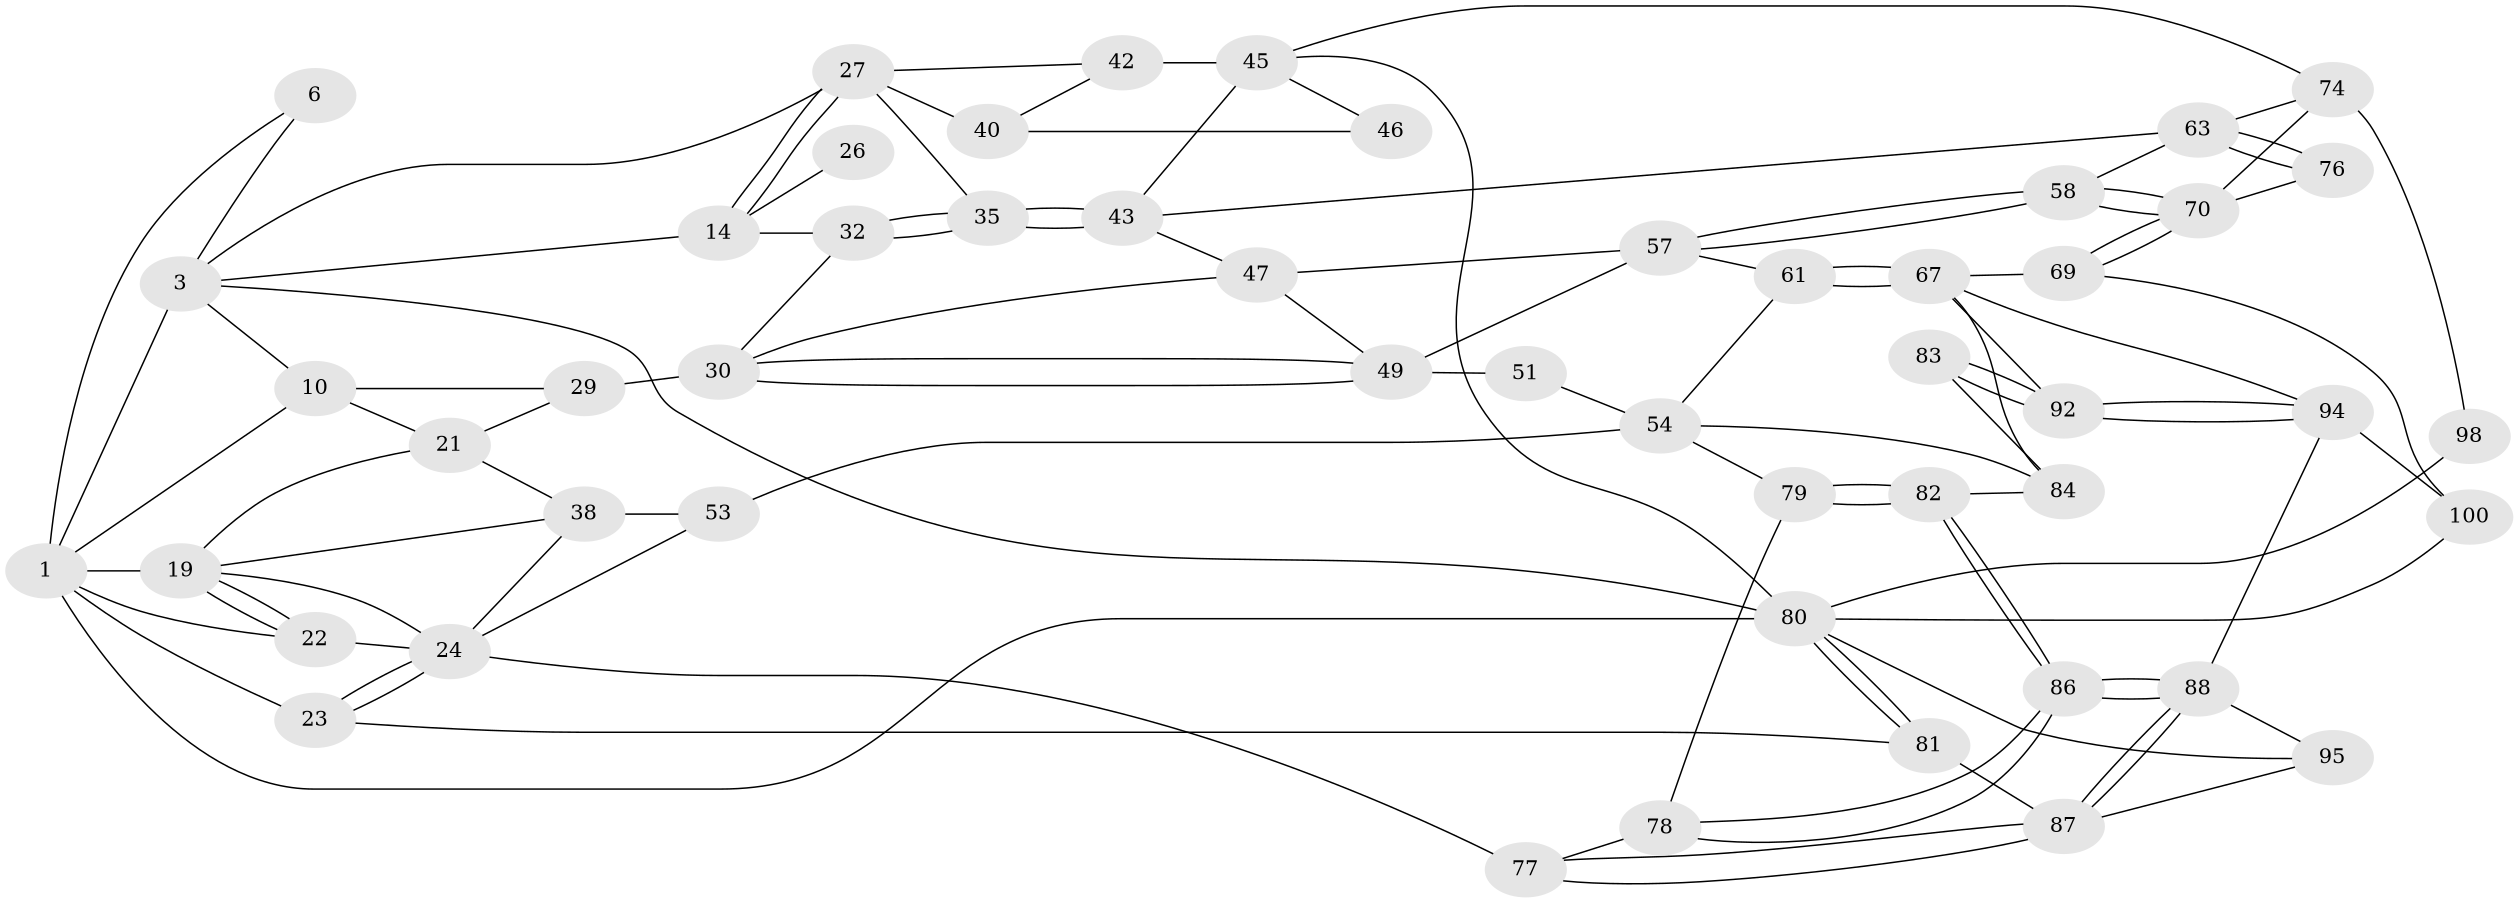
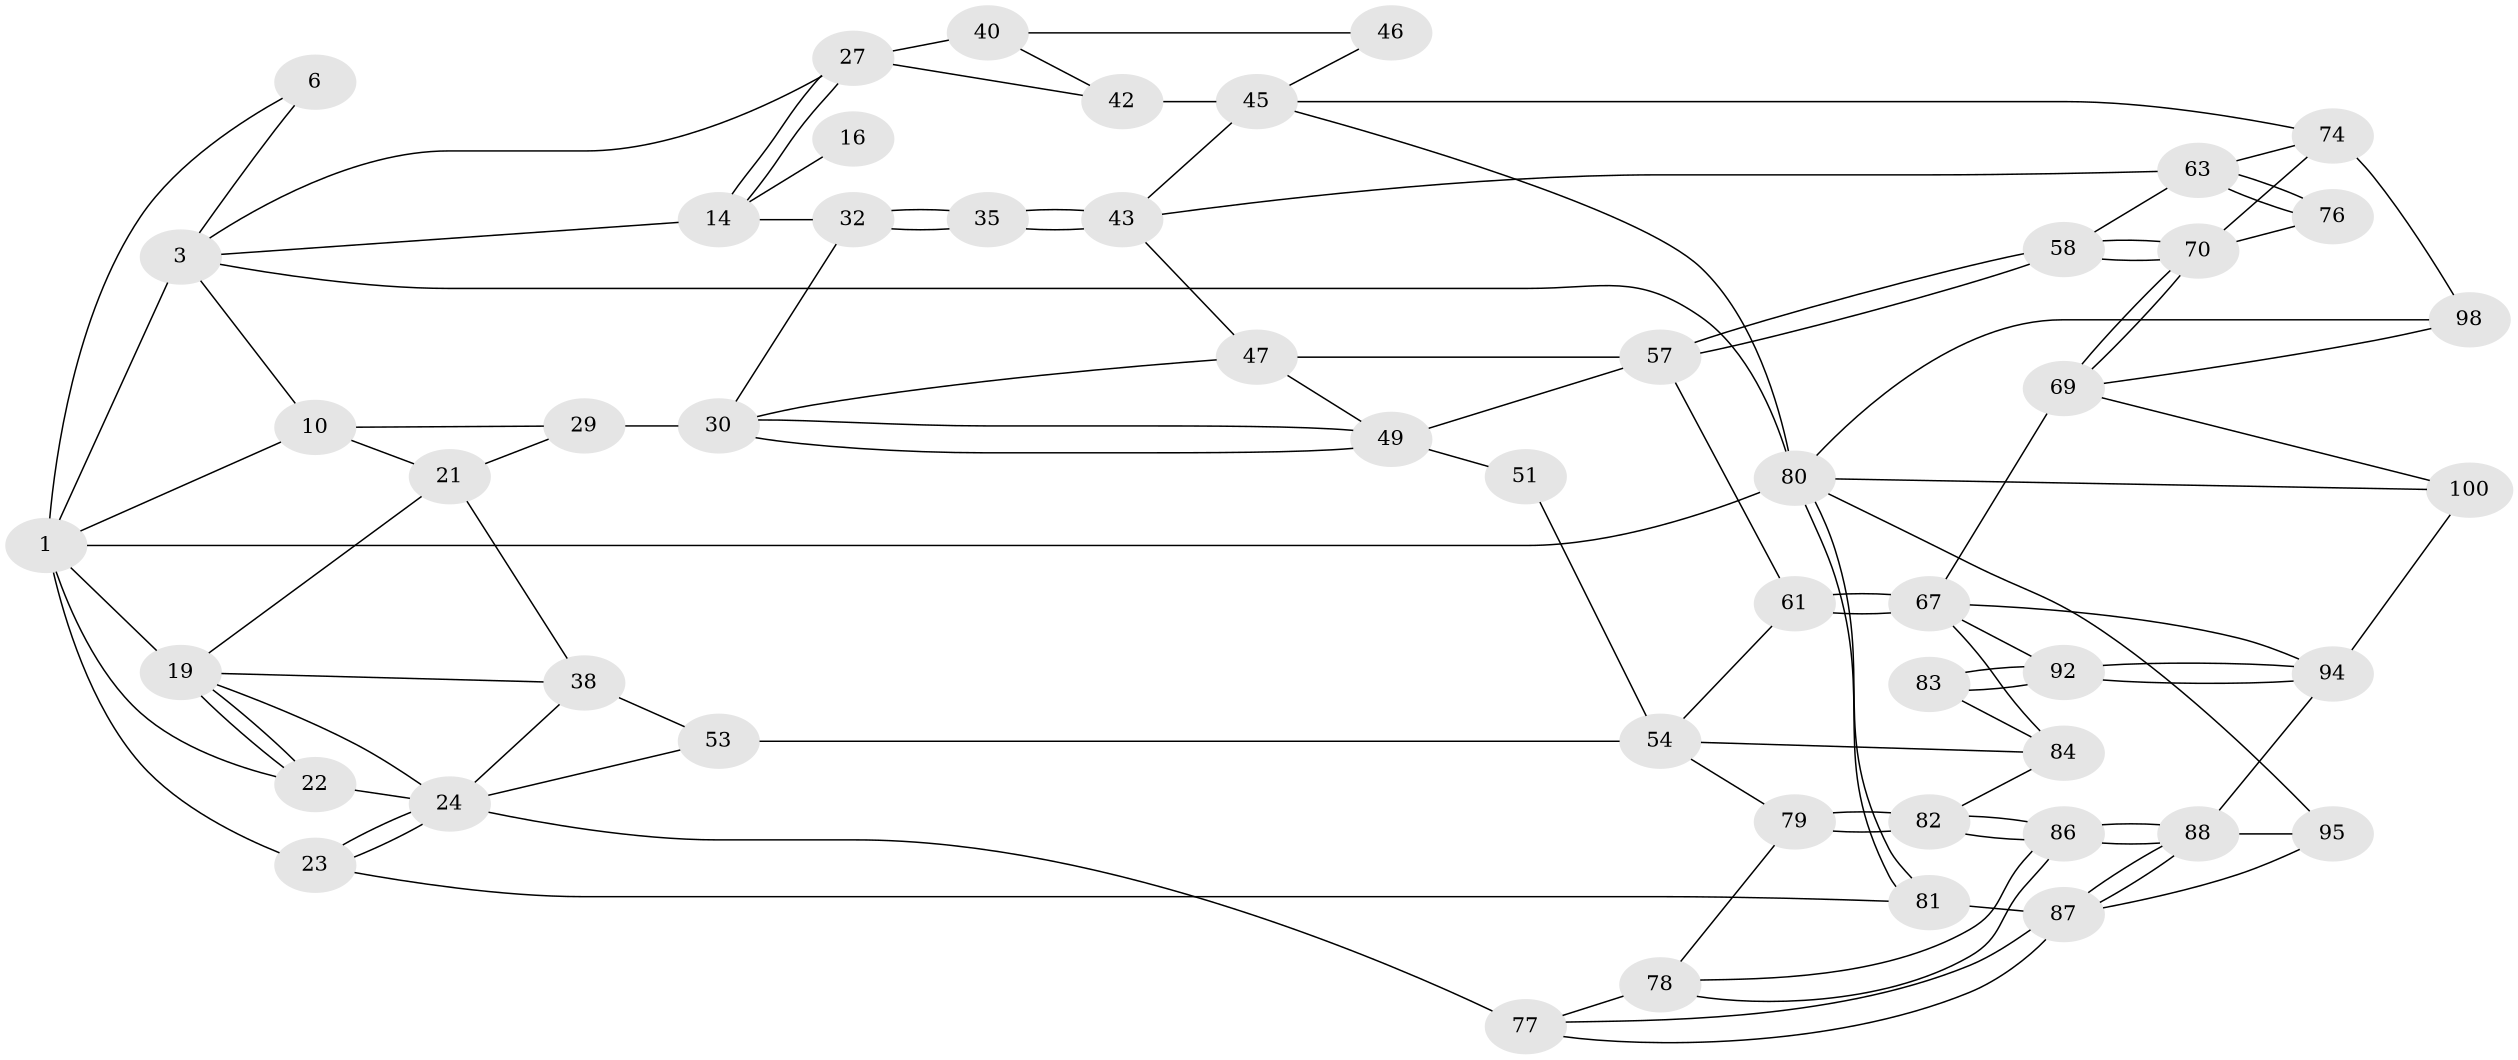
edge "27" -- "35": removed
node "26": label "26" -> "16"
edge "98" -- "69": added
